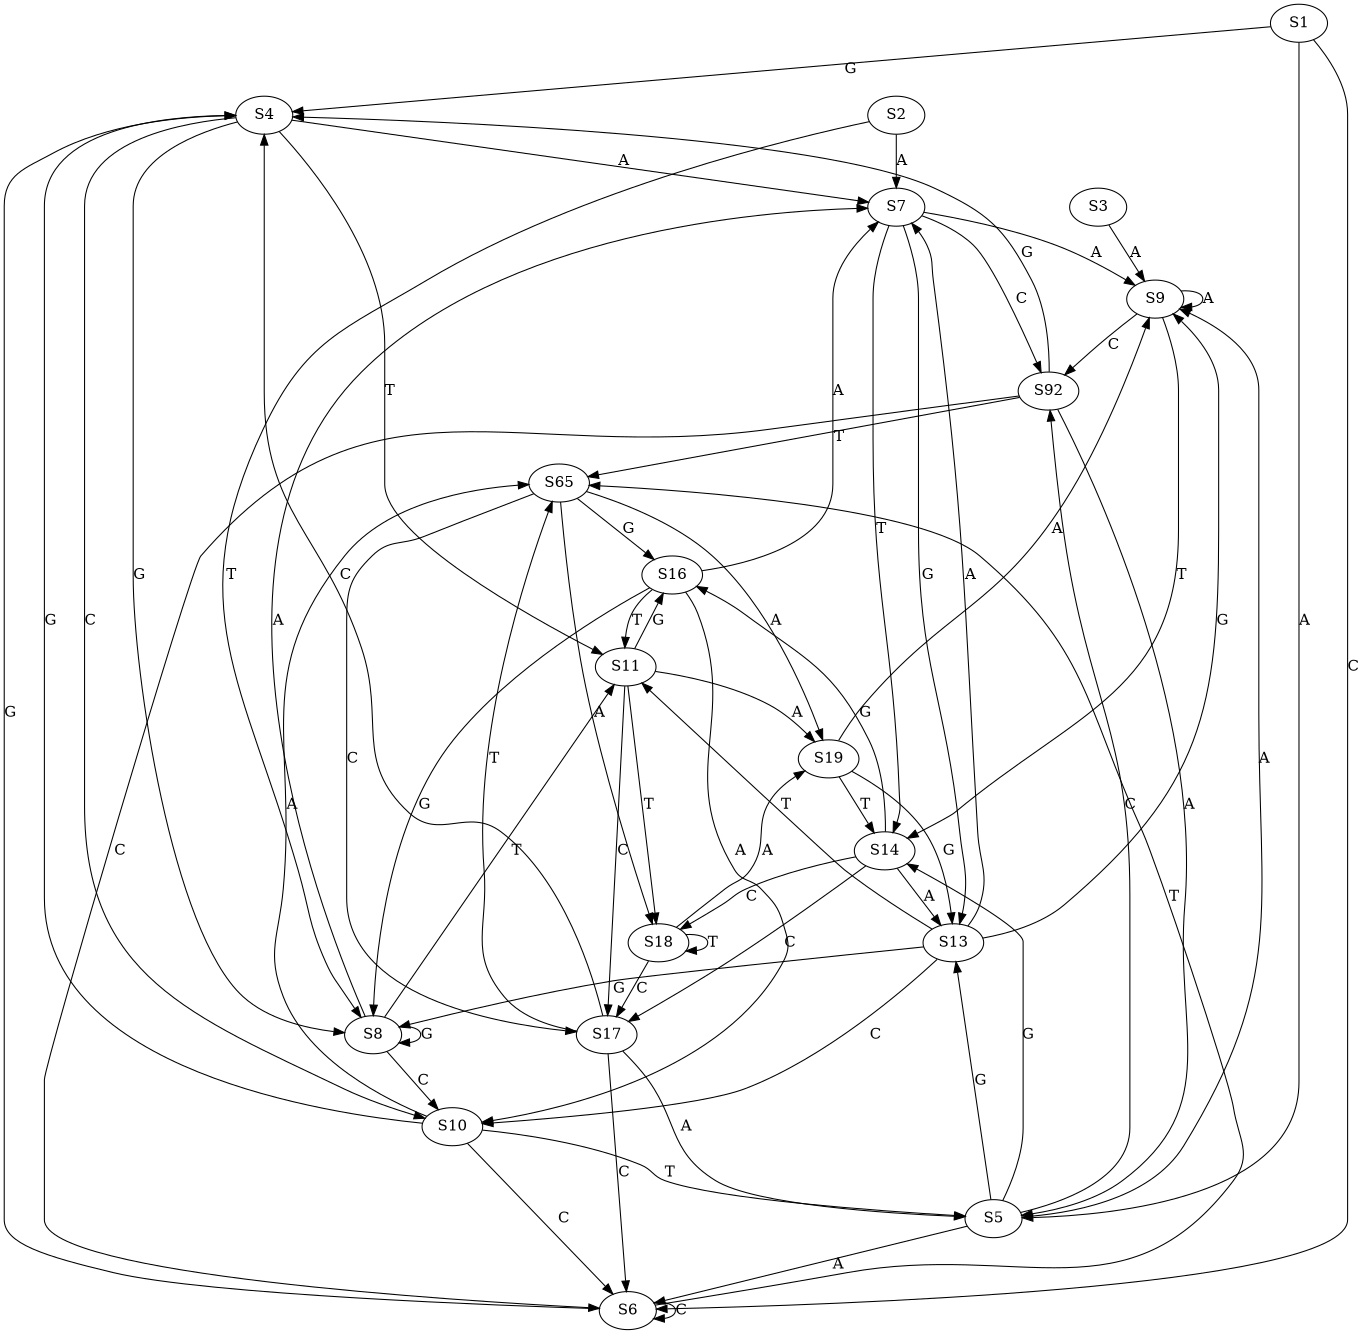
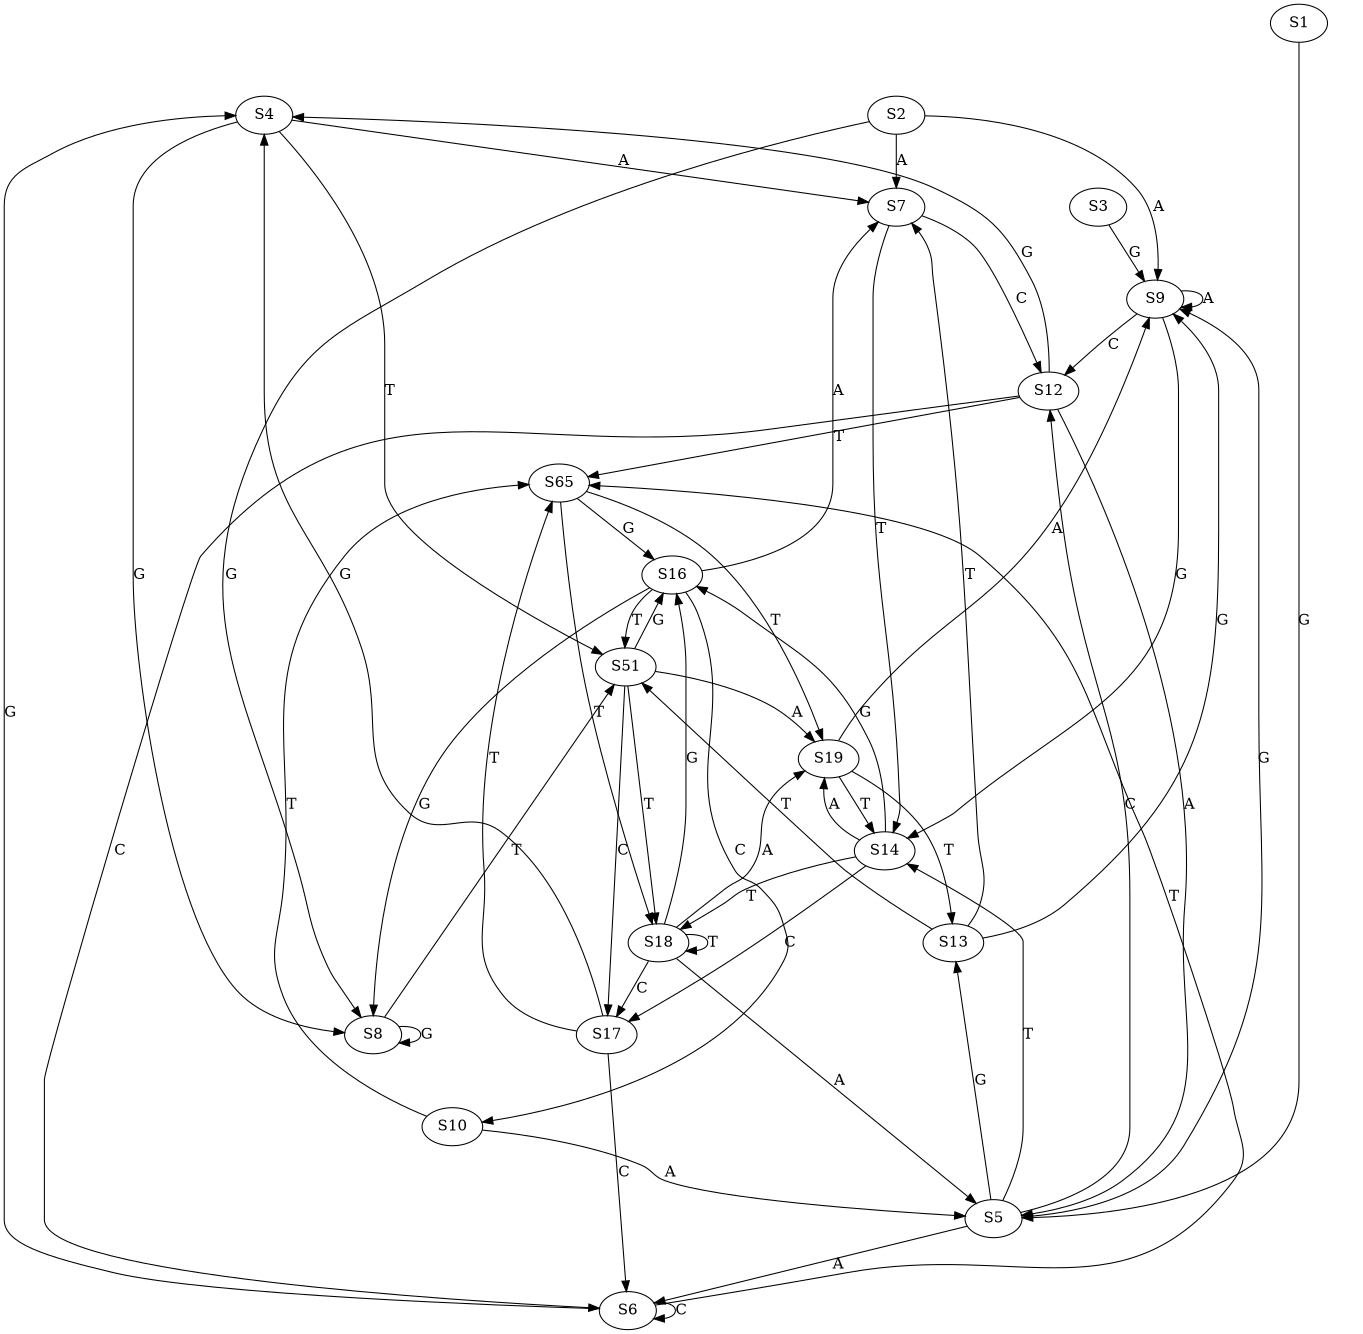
edge "S1" -> "S4": removed, label "G"
edge "S7" -> "S9": now "S2" -> "S9"
edge "S3" -> "S9": label "A" -> "G"
node "S92": label "S92" -> "S12"
edge "S8" -> "S7": removed, label "A"
edge "S7" -> "S13": removed, label "G"
edge "S2" -> "S8": label "T" -> "G"
edge "S17" -> "S4": label "C" -> "G"
edge "S13" -> "S7": label "A" -> "T"
edge "S9" -> "S14": label "T" -> "G"
edge "S65" -> "S19": label "A" -> "T"
edge "S1" -> "S5": label "A" -> "G"
edge "S4" -> "S10": removed, label "C"
node "S11": label "S11" -> "S51"
edge "S10" -> "S4": removed, label "G"
edge "S65" -> "S18": label "A" -> "T"
edge "S5" -> "S9": label "A" -> "G"
edge "S18" -> "S16": added, label "G"
edge "S65" -> "S17": removed, label "C"
edge "S10" -> "S65": label "A" -> "T"
edge "S16" -> "S10": label "A" -> "C"
edge "S19" -> "S13": label "G" -> "T"
edge "S14" -> "S13": now "S14" -> "S19"
edge "S14" -> "S18": label "C" -> "T"
edge "S1" -> "S6": removed, label "C"
edge "S13" -> "S8": removed, label "G"
edge "S5" -> "S14": label "G" -> "T"
edge "S8" -> "S10": removed, label "C"
edge "S13" -> "S10": removed, label "C"
edge "S10" -> "S5": label "T" -> "A"
edge "S17" -> "S5": now "S18" -> "S5"
edge "S10" -> "S6": removed, label "C"
